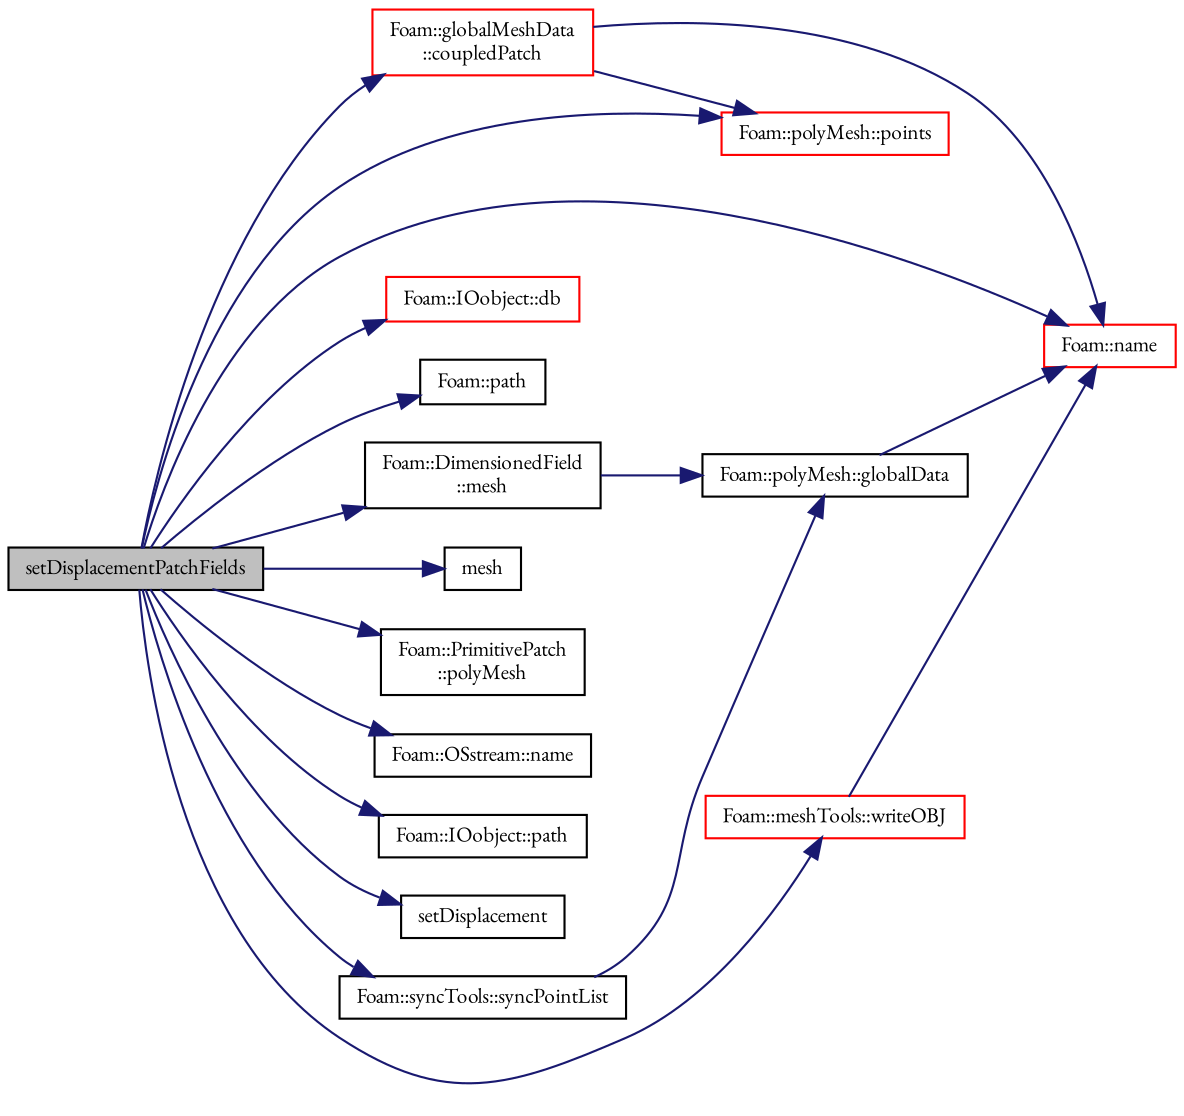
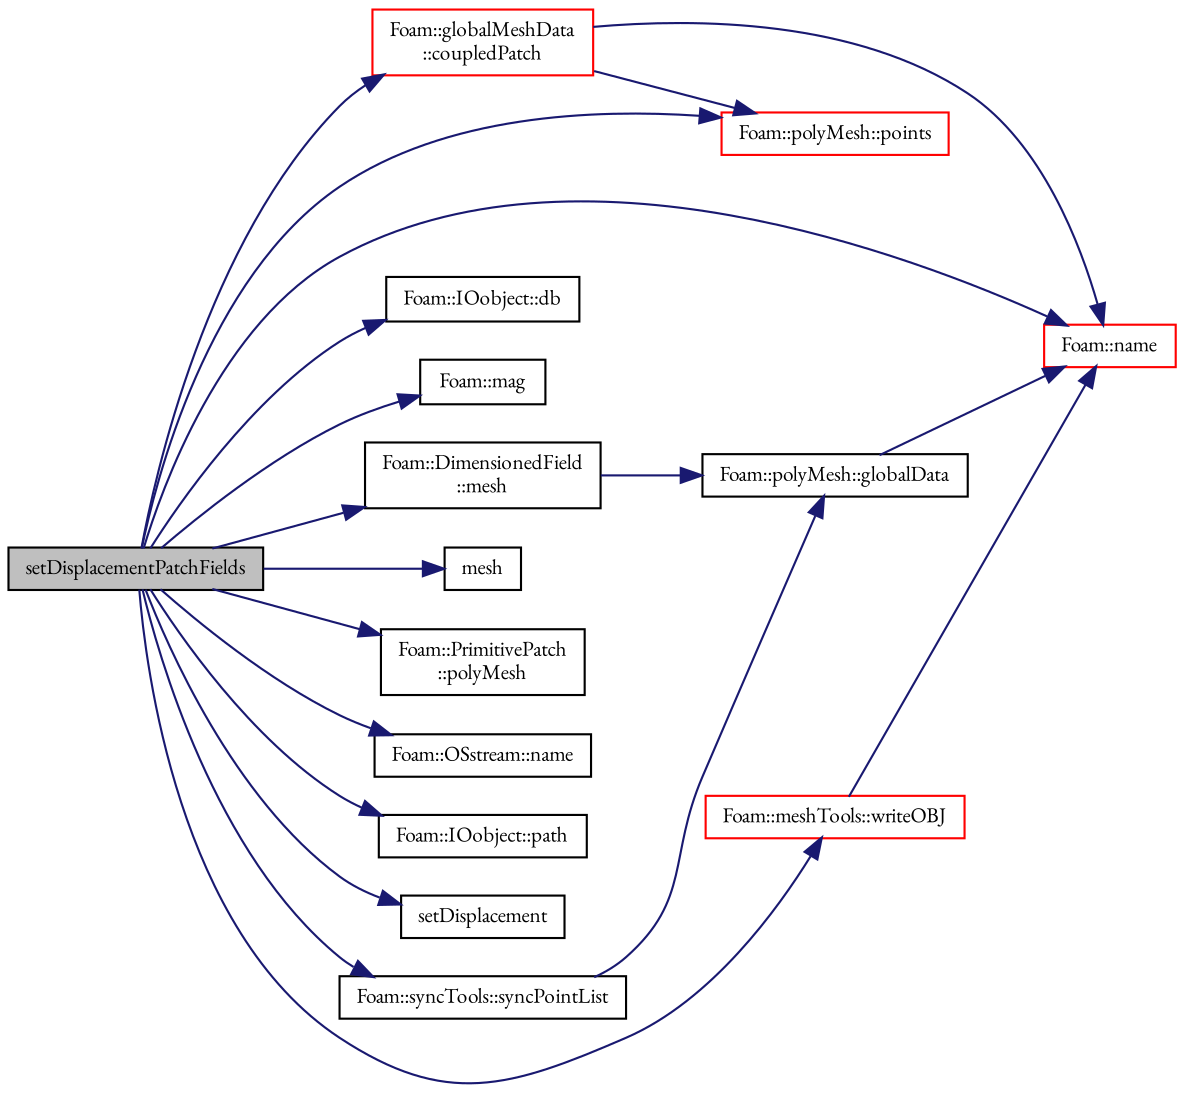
node "Foam::IOobject::db": color red -> black
node "Foam::path": label "Foam::path" -> "Foam::mag"
